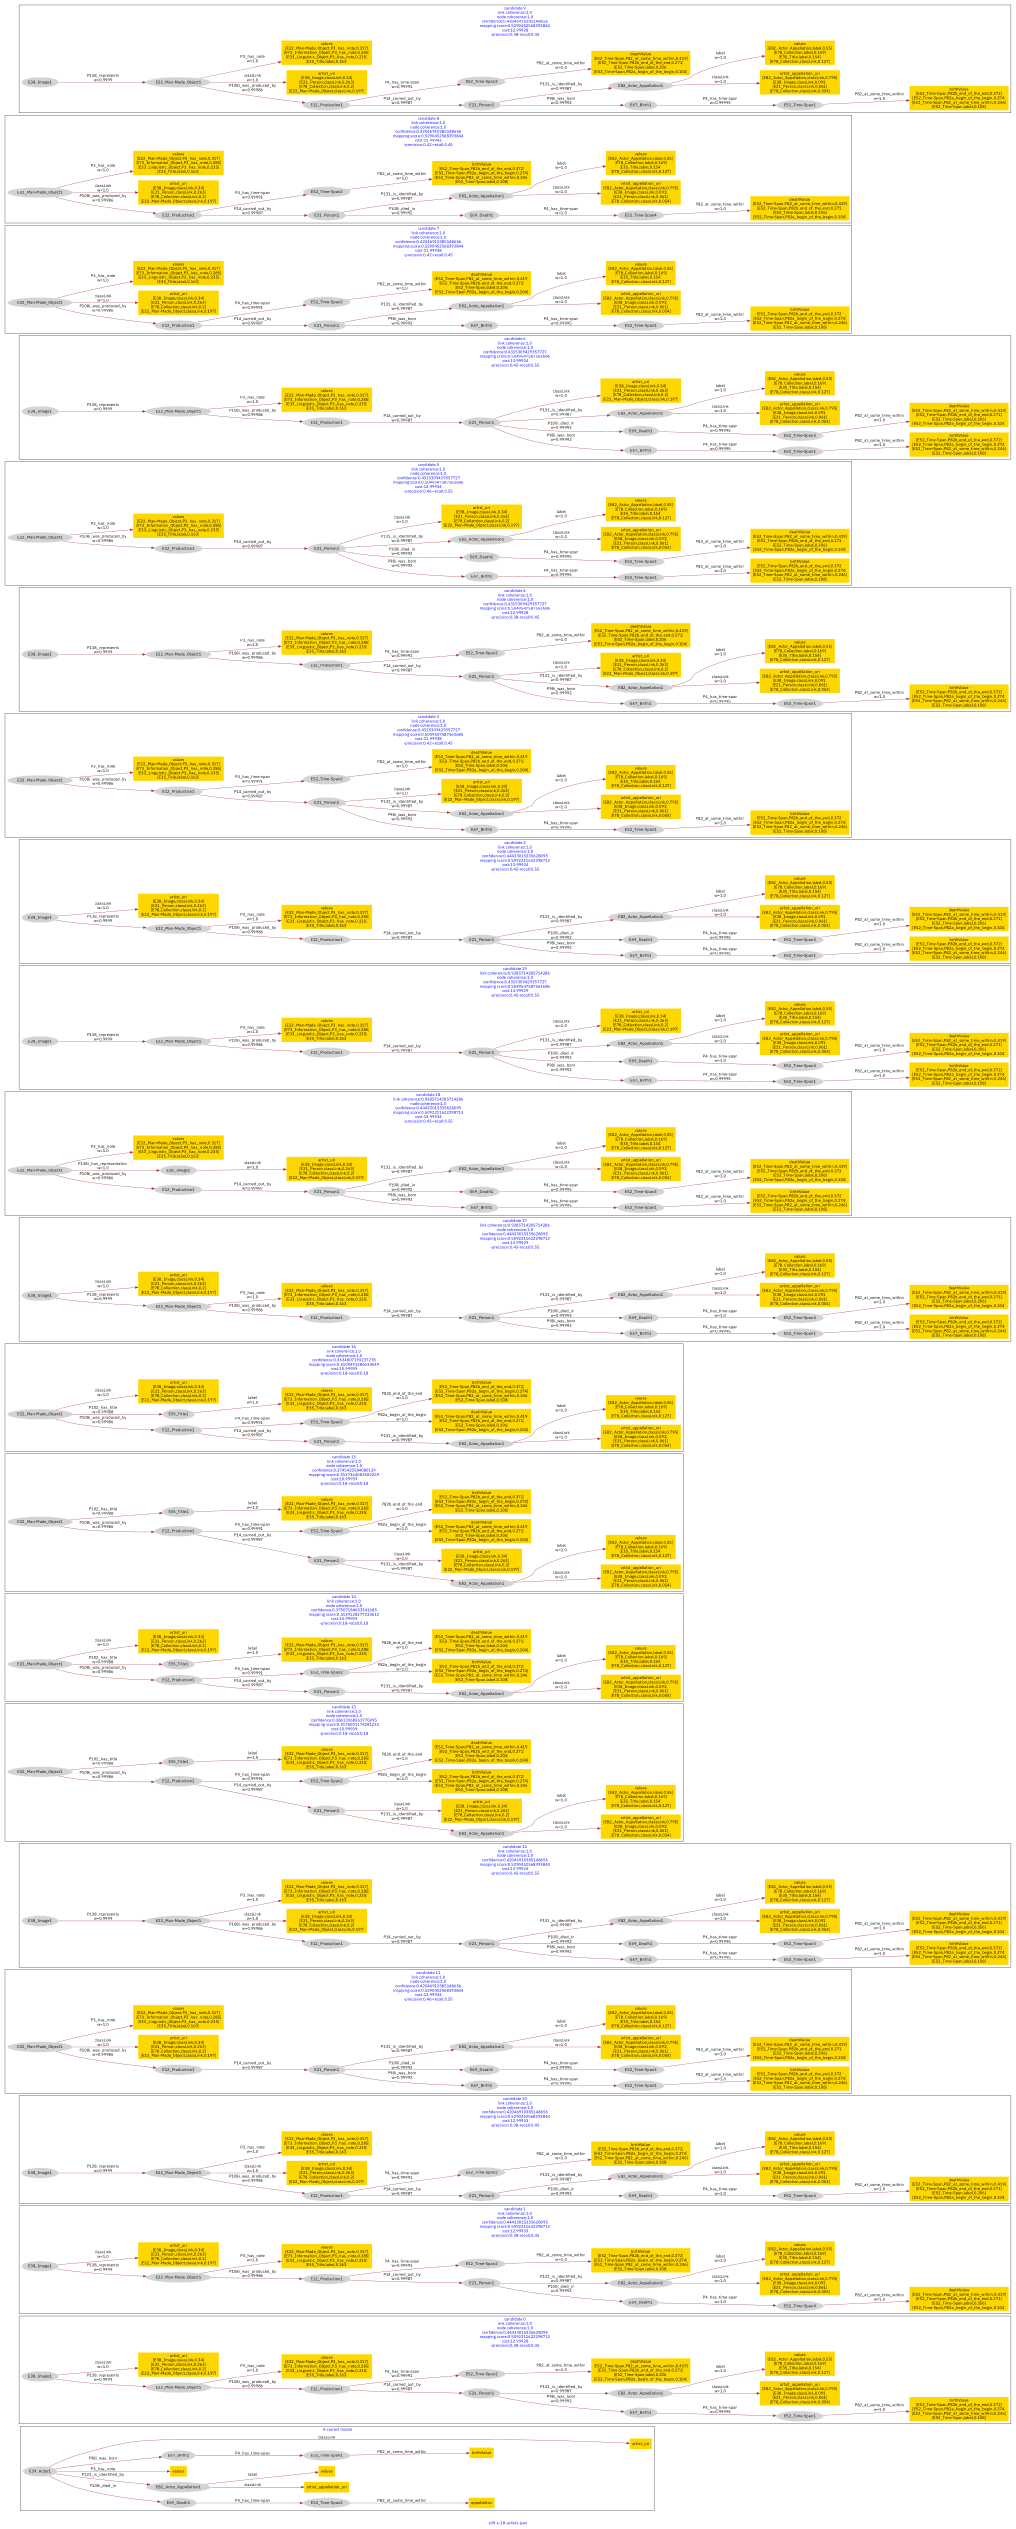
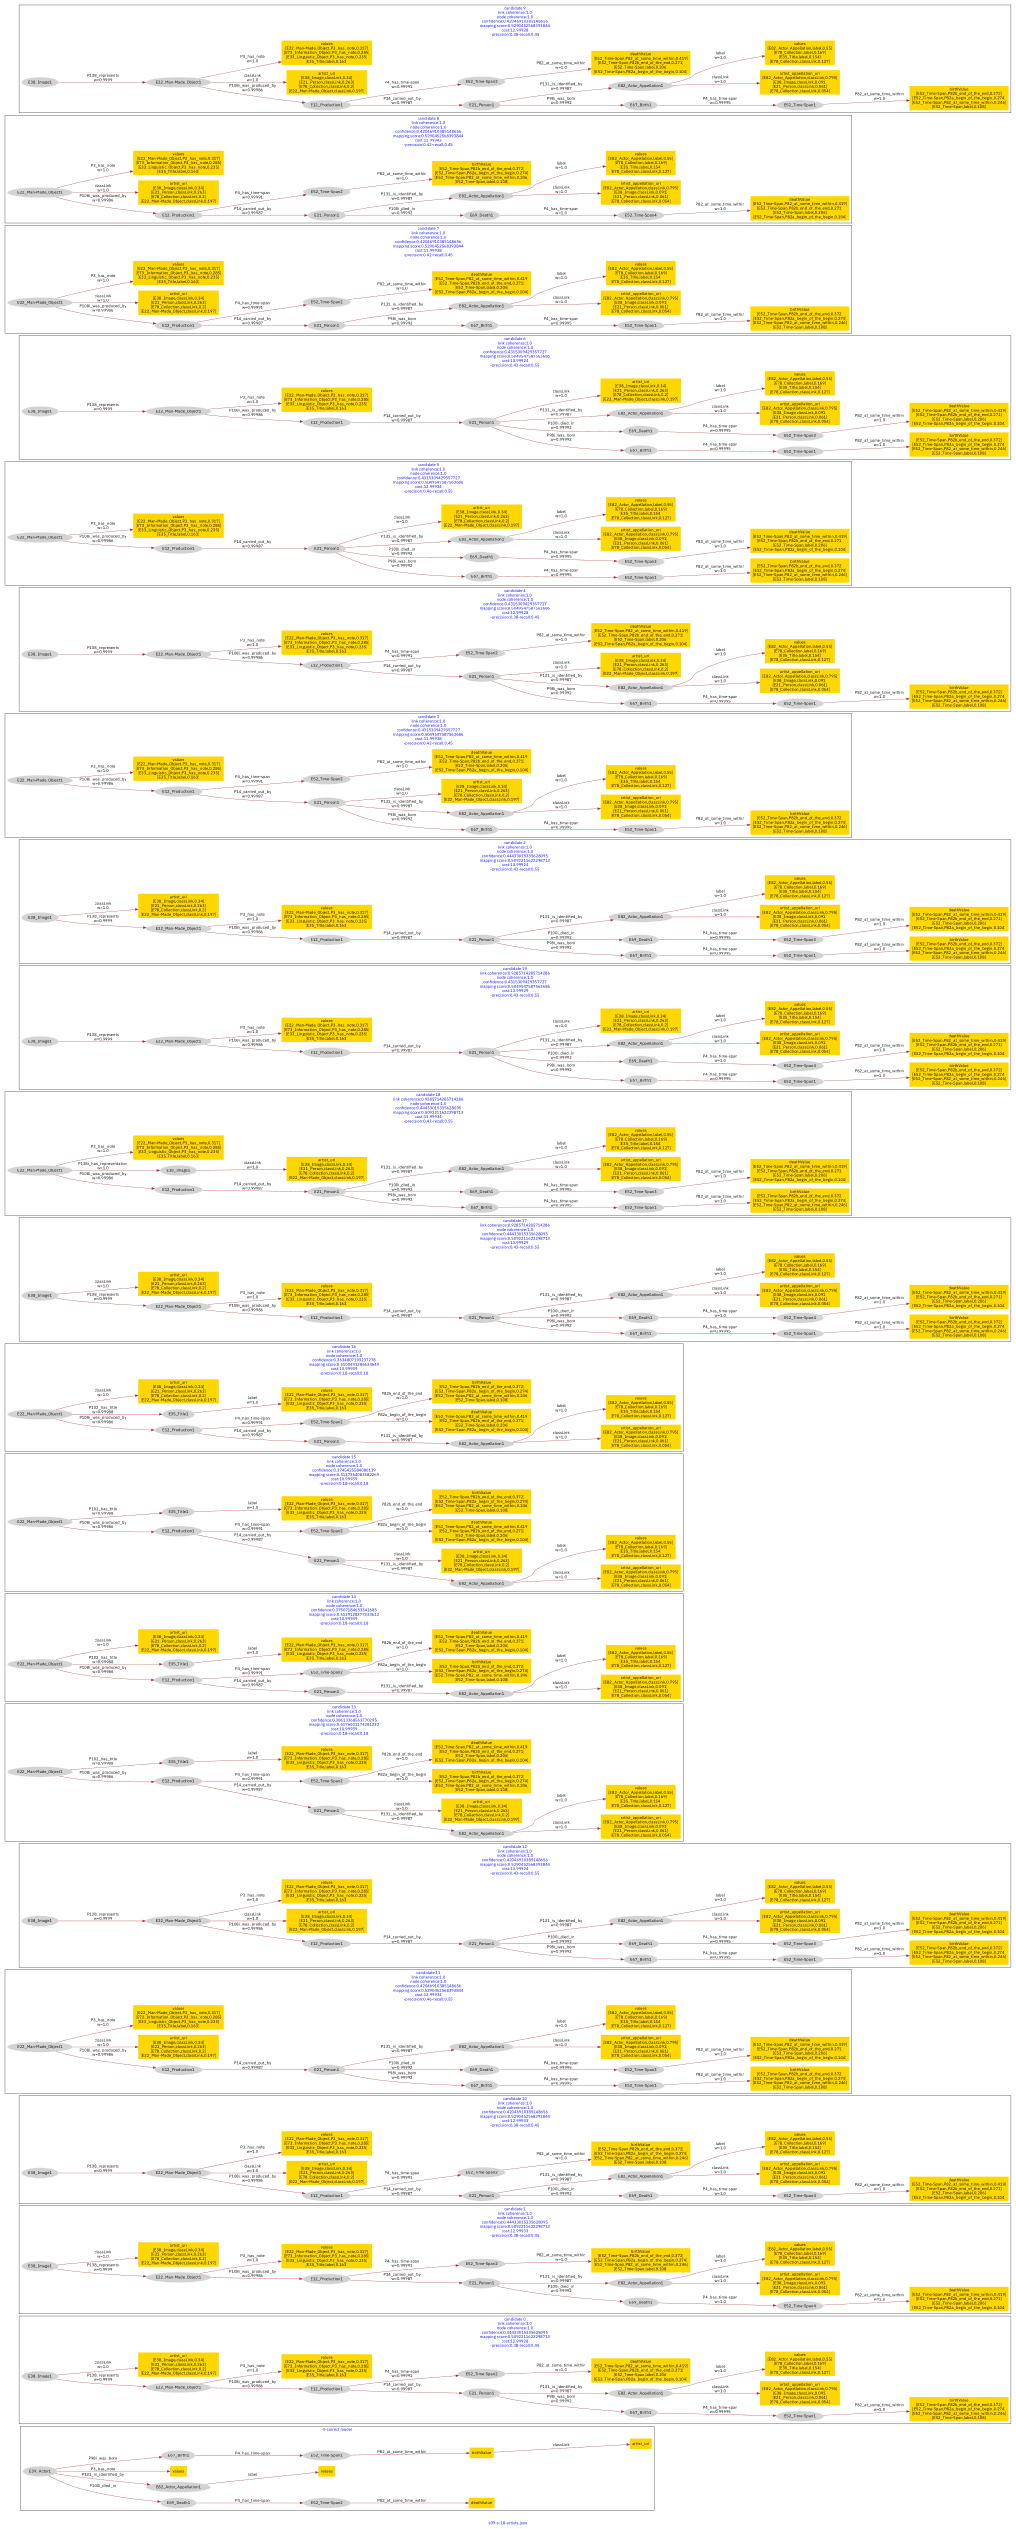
edge "E39_Actor1" -> "artist_uri": now "birthValue" -> "artist_uri"
node "artist_appellation_uri": removed
node "appellation": label "appellation" -> "deathValue"
